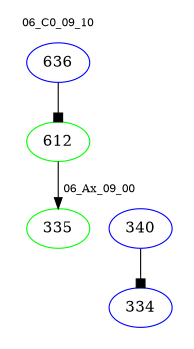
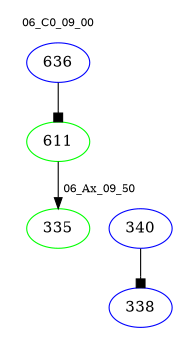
cluster "06_C0_09_10": label "06_C0_09_10" -> "06_C0_09_00"
node "612": label "612" -> "611"
cluster "06_Ax_09_00": label "06_Ax_09_00" -> "06_Ax_09_50"
node "334": label "334" -> "338"
